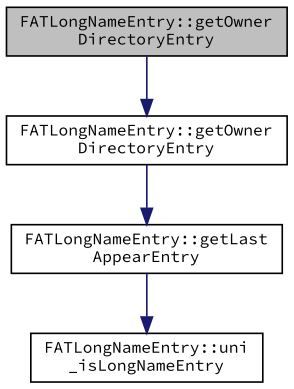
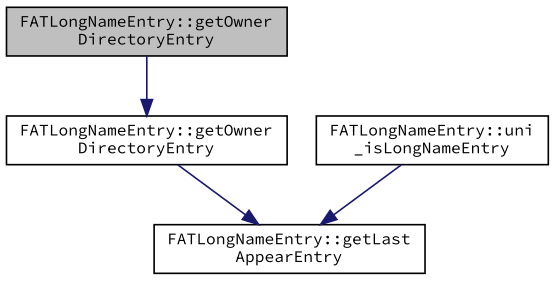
edge "FATLongNameEntry::getLast AppearEntry" -> "FATLongNameEntry::uni _isLongNameEntry": reversed
